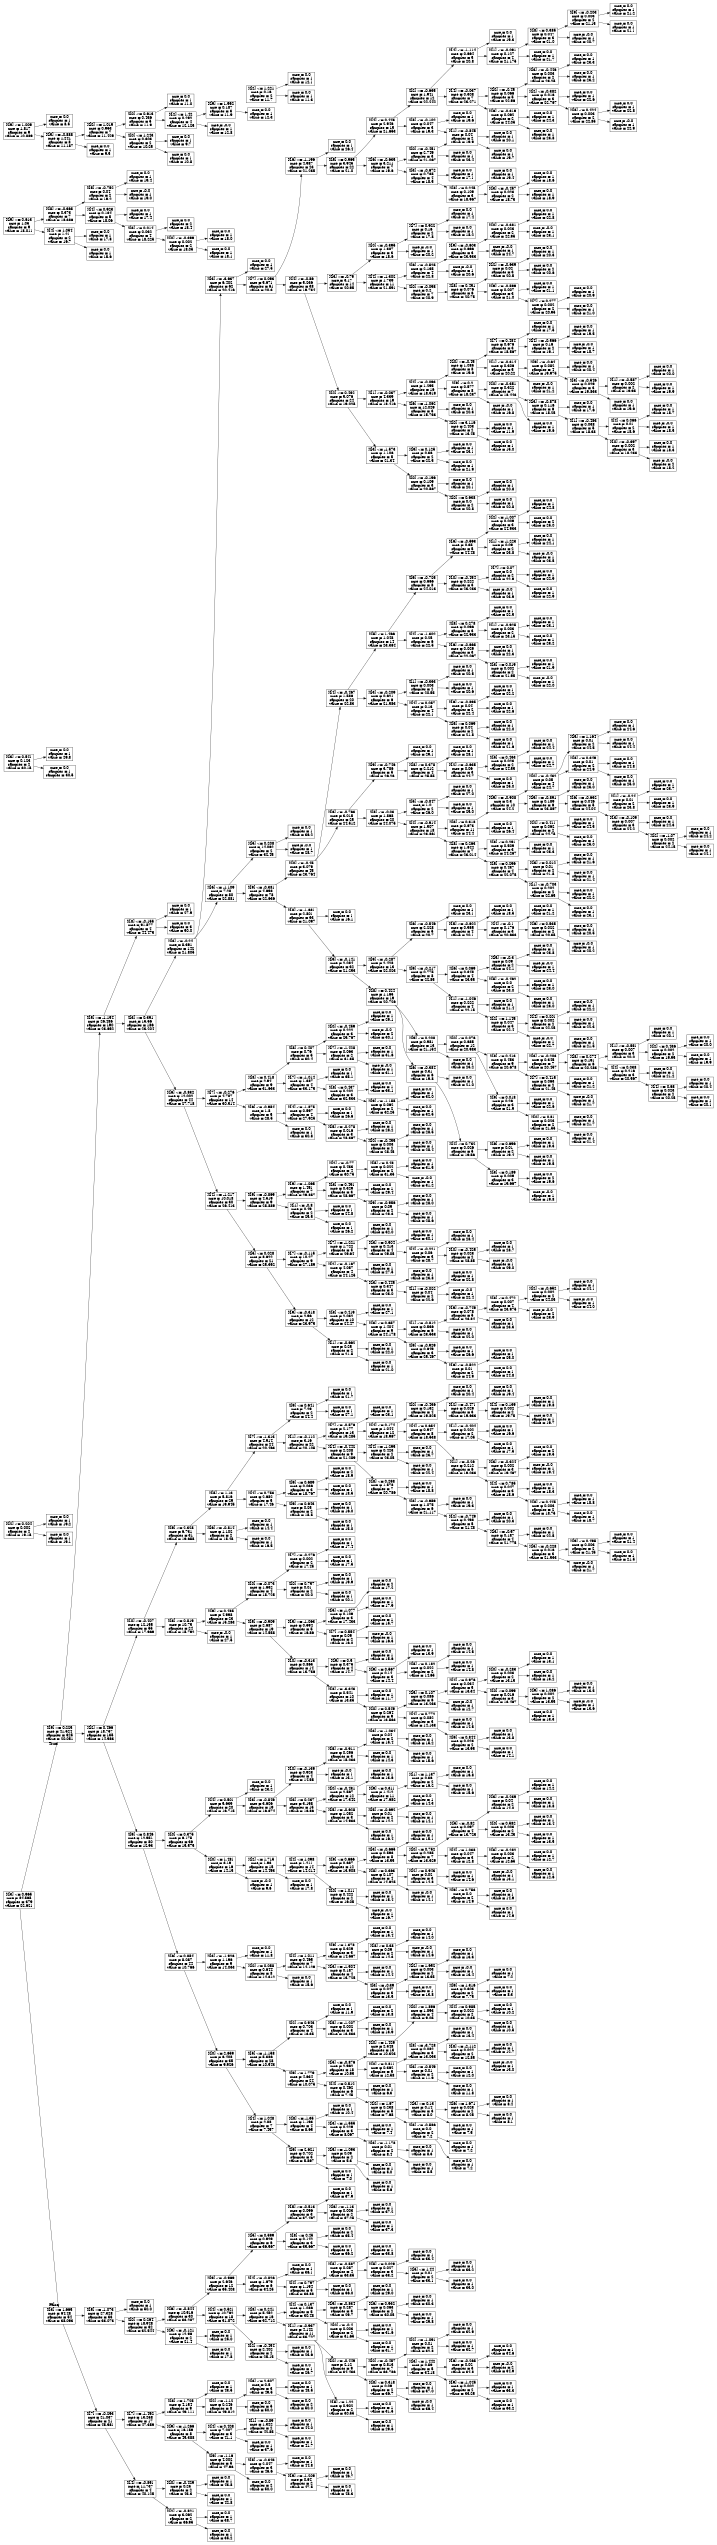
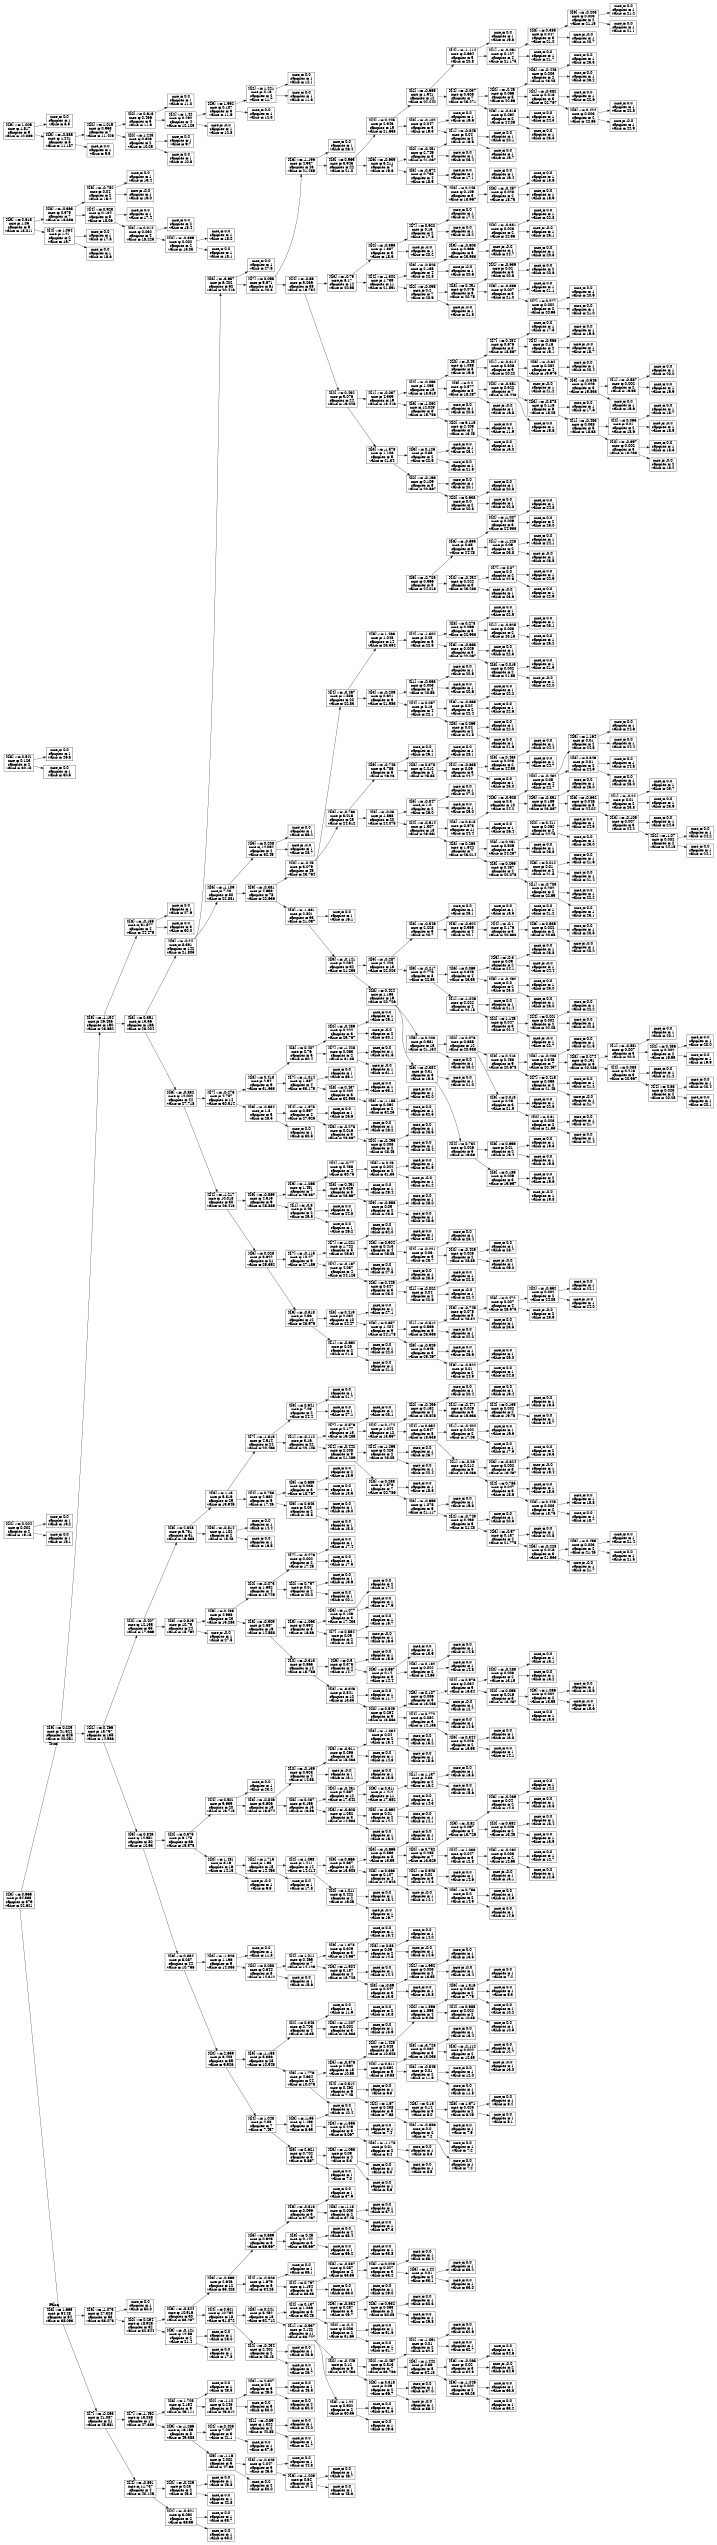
edge "X[9] <= 1.552 mse = 0.187 samples = 3 value = 11.9" -> "X[2] <= 1.221 mse = 0.16 samples = 2 value = 11.7": added
node "mse = -0.0 samples = 1 value = 21.8": added
edge "X[5] <= 1.466 mse = 1.048 samples = 14 value = 23.364" -> "X[9] <= -0.725 mse = 0.666 samples = 8 value = 24.013": removed
node "mse = 0.0 samples = 1 samples = 30.5": label "mse = 0.0 samples = 1 samples = 30.5" -> "mse = 0.0 samples = 1 value = 30.5"
edge "X[4] <= 0.985 mse = 0.022 samples = 2 value = 10.35" -> "mse = 0.0 samples = 1 value = 10.2": now "X[9] <= 1.316 mse = 0.303 samples = 2 value = 7.75" -> "mse = 0.0 samples = 1 value = 10.2"
node "X[0] <= 0.811 mse = 0.362 samples = 5 value = 12.58": label "X[0] <= 0.811 mse = 0.362 samples = 5 value = 12.58" -> "X[0] <= 0.811 mse = 0.362 samples = 5 value = 19.58"
edge "X[9] <= 1.779 mse = 4.634 samples = 24 value = 10.075" -> "X[4] <= 0.512 mse = 0.462 samples = 6 value = 7.45": now "X[9] <= 1.779 mse = 4.634 samples = 24 value = 10.075" -> "mse = 0.0 samples = 1 value = 10.4"
edge "X[4] <= 0.408 mse = 7.007 samples = 3 value = 41.1" -> "X[1] <= -0.89 mse = 1.322 samples = 2 value = 42.85": removed
